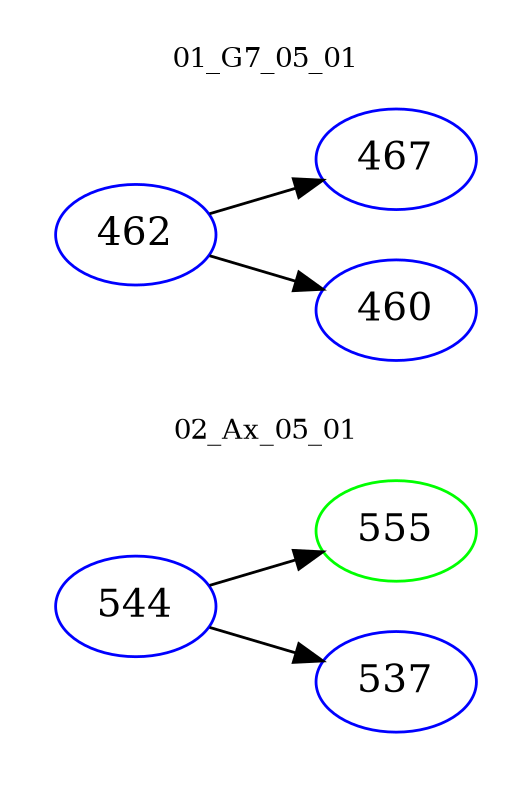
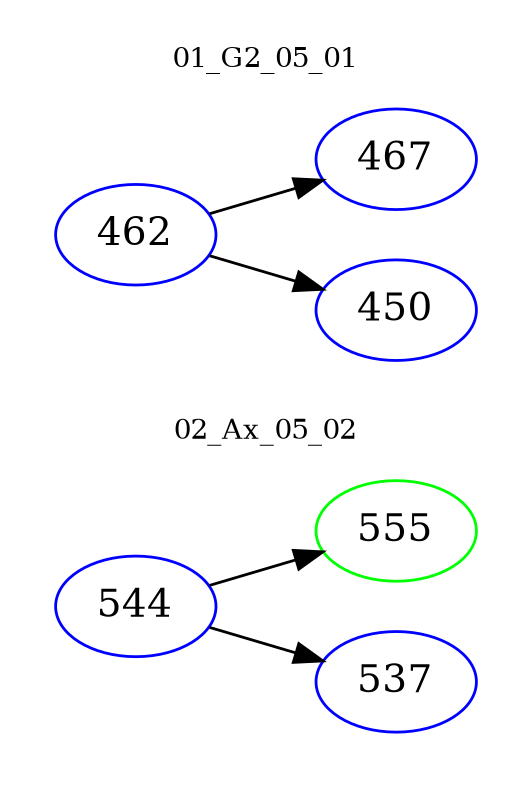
cluster "01_G7_05_01": label "01_G7_05_01" -> "01_G2_05_01"
node "460": label "460" -> "450"
cluster "02_Ax_05_01": label "02_Ax_05_01" -> "02_Ax_05_02"
